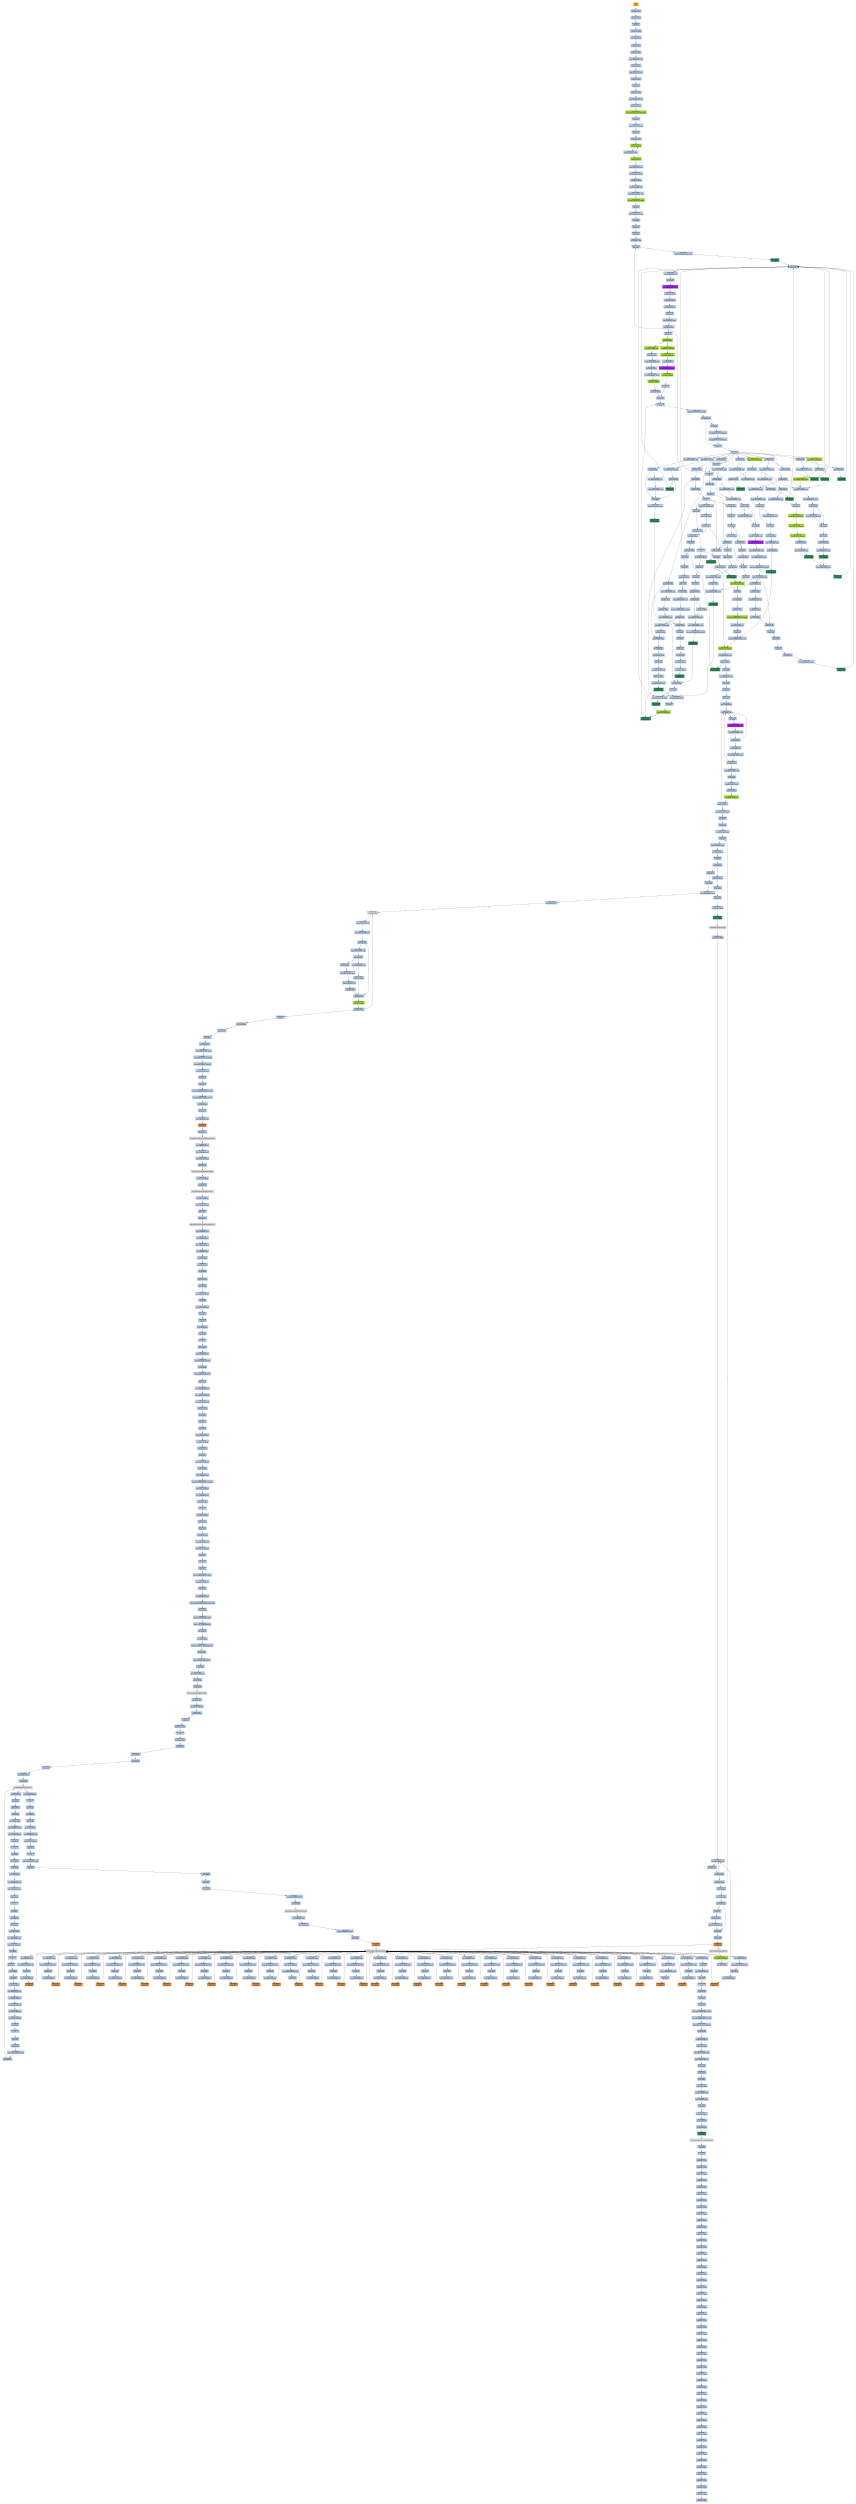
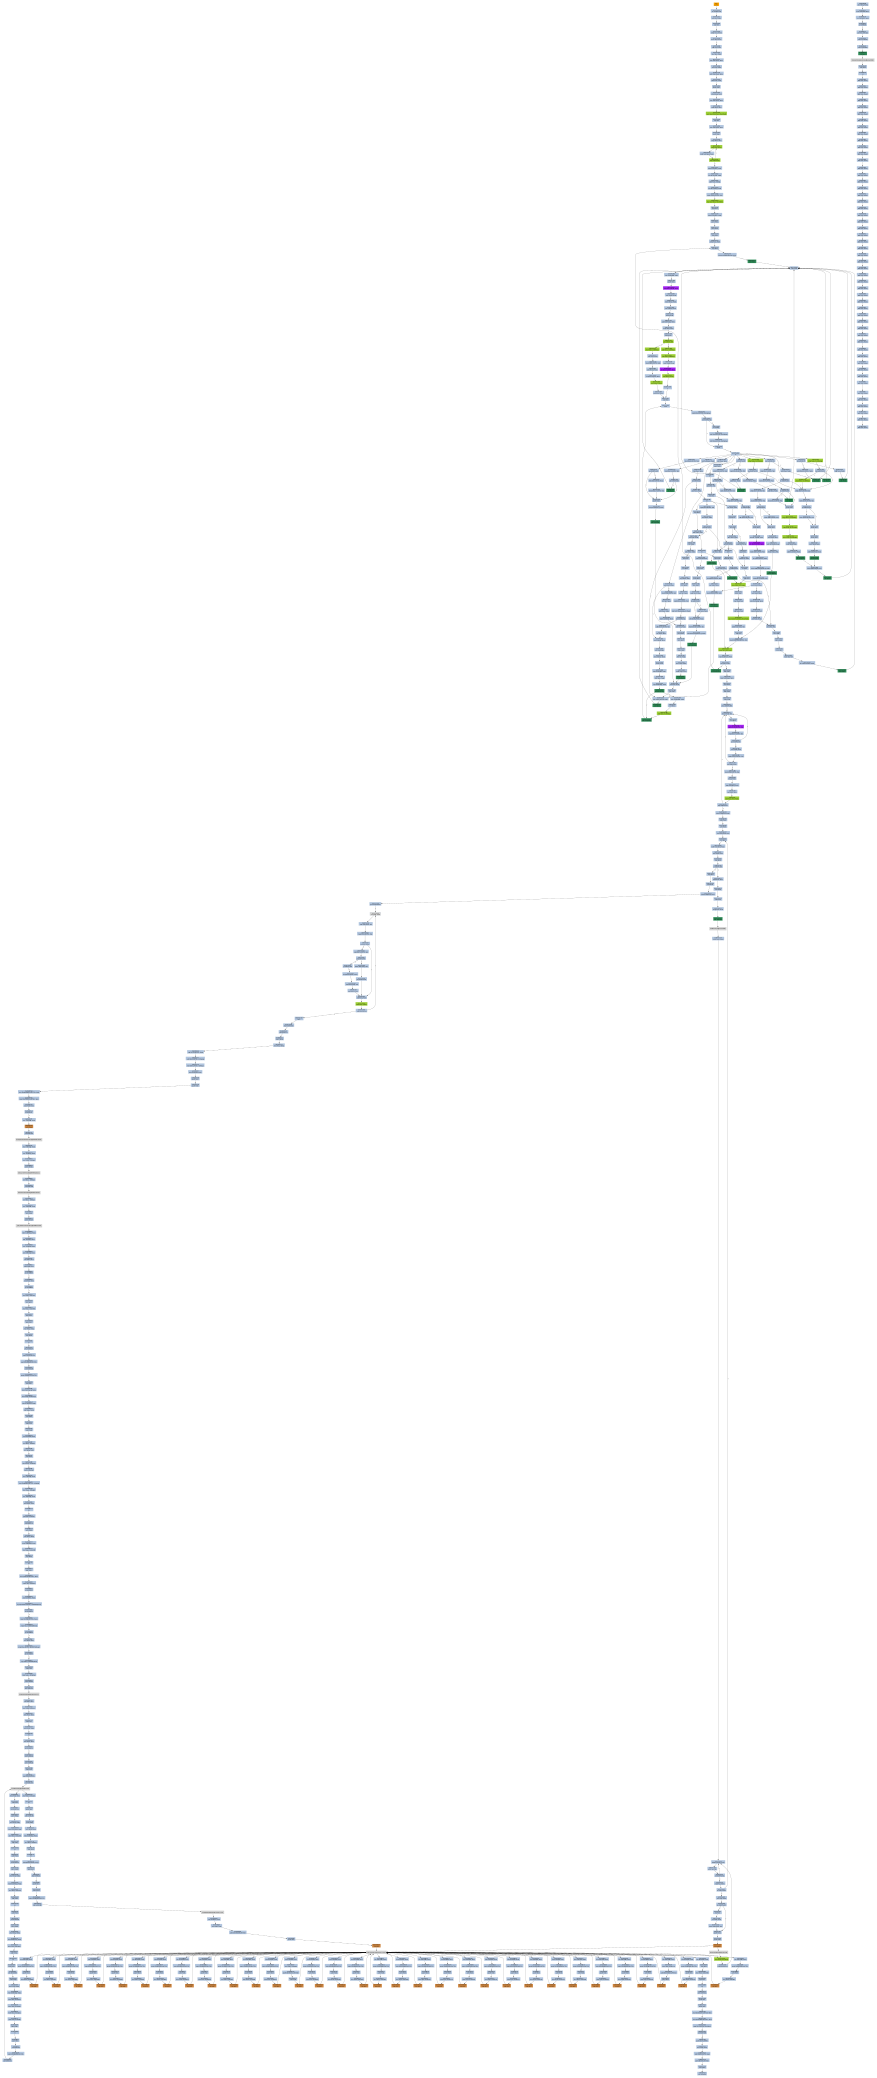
node "0x00448a6e pushl %ebp": removed
